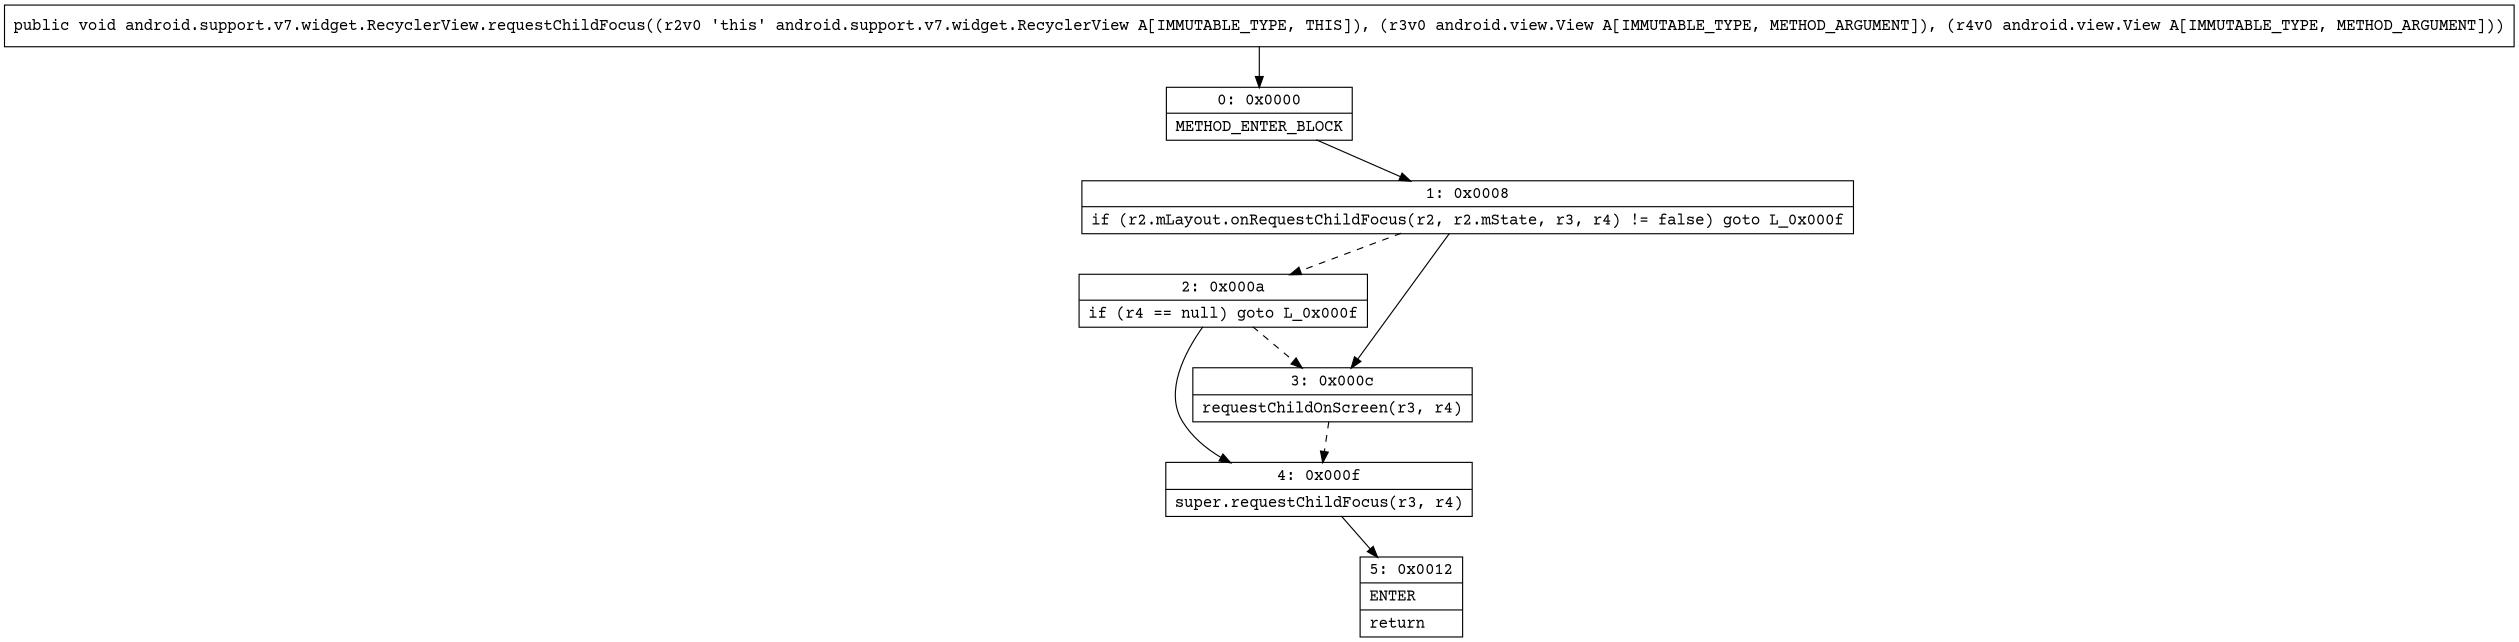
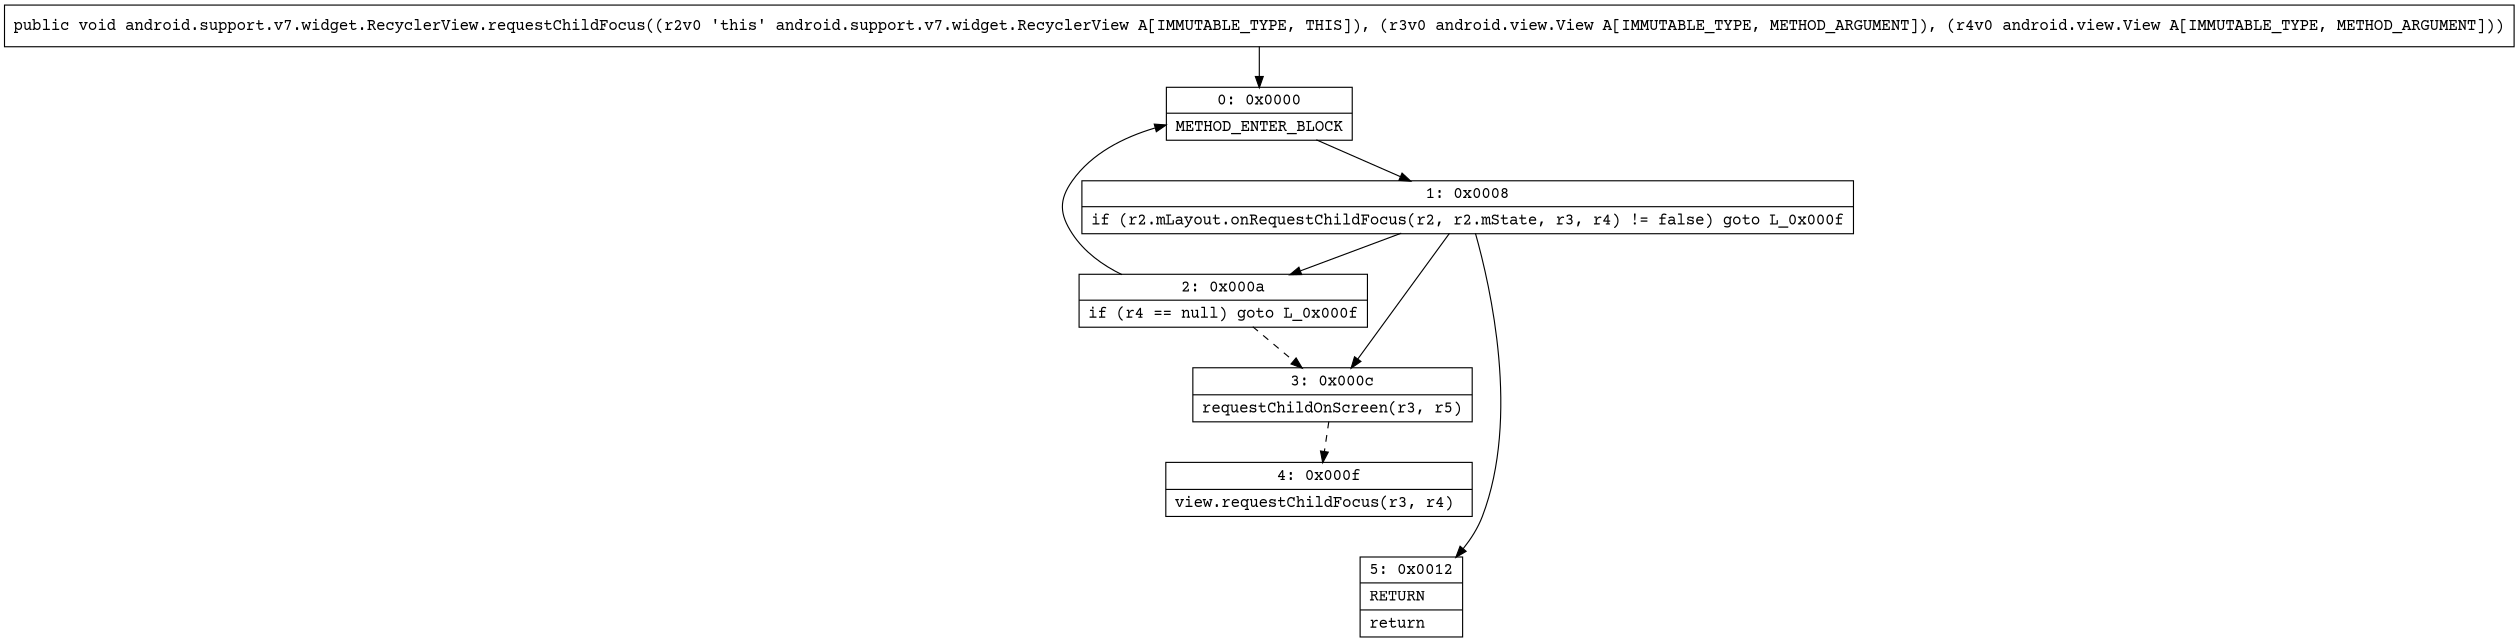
edge "1: 0x0008" -> "2: 0x000a": style dashed -> solid
edge "2: 0x000a" -> "4: 0x000f": now "2: 0x000a" -> "0: 0x0000"
node "3: 0x000c": text "requestChildOnScreen(r3, r4)" -> "requestChildOnScreen(r3, r5)"
node "4: 0x000f": text "super.requestChildFocus(r3, r4)" -> "view.requestChildFocus(r3, r4)"
edge "4: 0x000f" -> "5: 0x0012": now "1: 0x0008" -> "5: 0x0012"
node "5: 0x0012": text "ENTER" -> "RETURN"
